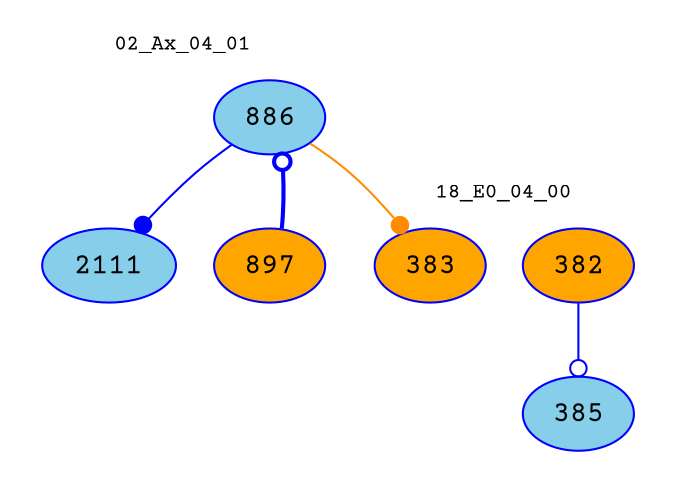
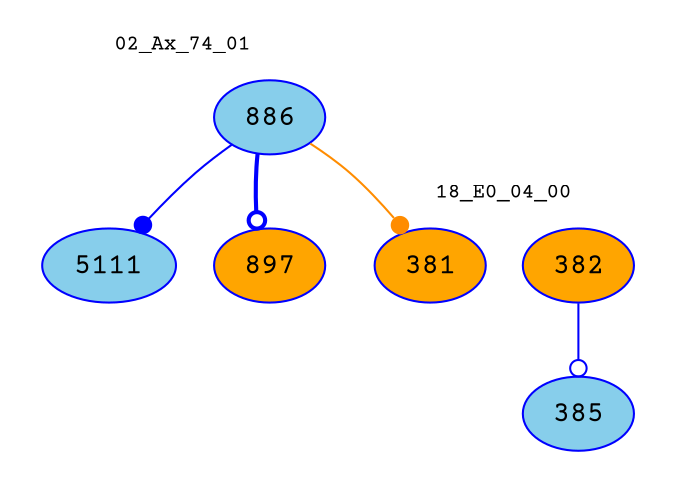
cluster "02_Ax_04_01": label "02_Ax_04_01" -> "02_Ax_74_01"
edge "897" -> "886": reversed
node "2111": label "2111" -> "5111"
node "383": label "383" -> "381"
